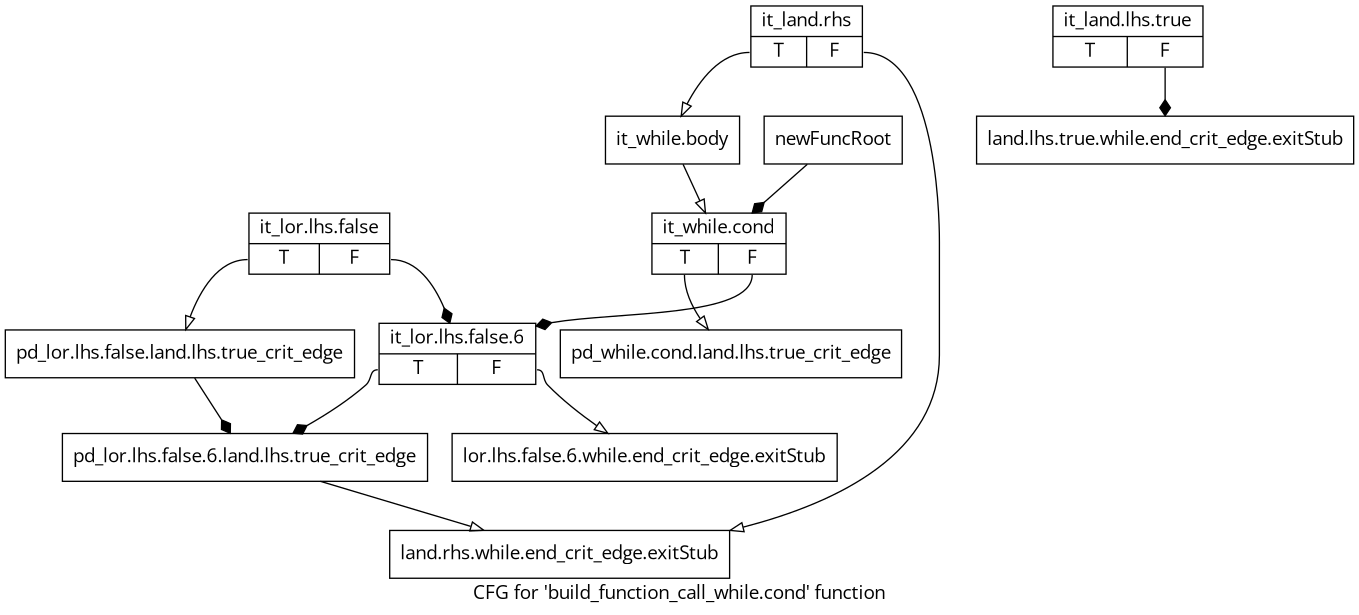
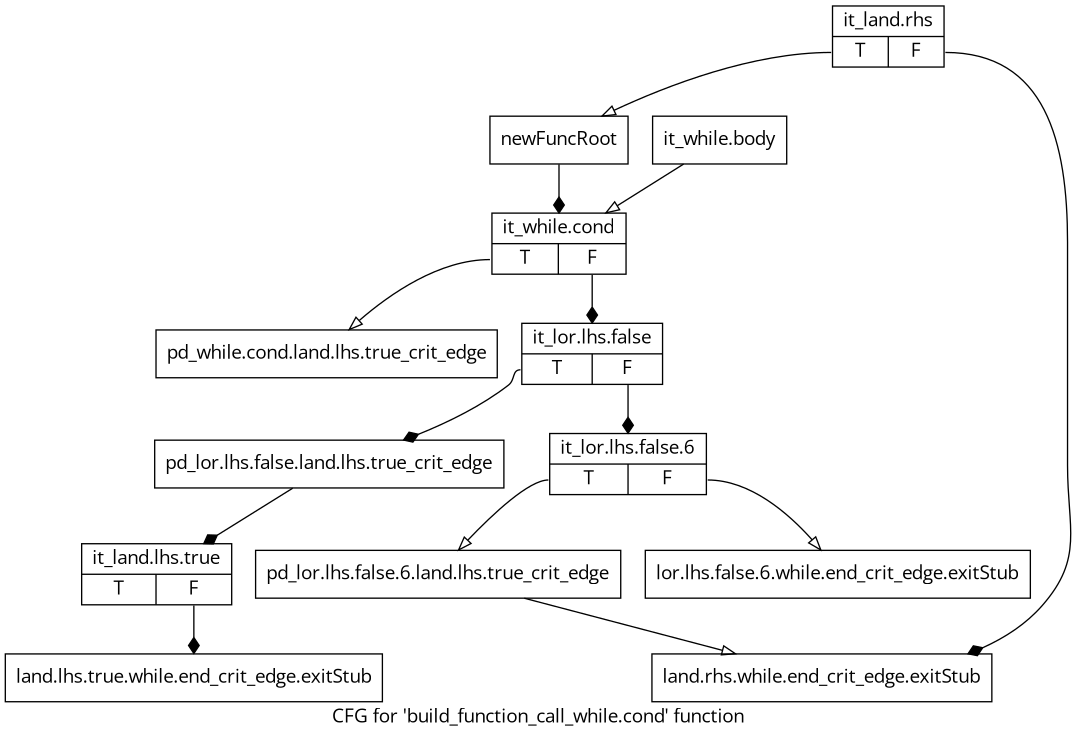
edge "it_land.rhs" -> "it_while.body": now "it_land.rhs" -> "newFuncRoot"
edge "it_lor.lhs.false" -> "pd_lor.lhs.false.land.lhs.true_crit_edge": arrowhead onormal -> diamond
edge "it_while.cond" -> "it_lor.lhs.false.6": now "it_while.cond" -> "it_lor.lhs.false"
edge "it_land.rhs" -> "land.rhs.while.end_crit_edge.exitStub": arrowhead onormal -> diamond
edge "pd_lor.lhs.false.land.lhs.true_crit_edge" -> "pd_lor.lhs.false.6.land.lhs.true_crit_edge": now "pd_lor.lhs.false.land.lhs.true_crit_edge" -> "it_land.lhs.true"
edge "it_lor.lhs.false.6" -> "pd_lor.lhs.false.6.land.lhs.true_crit_edge": arrowhead diamond -> onormal
